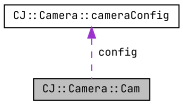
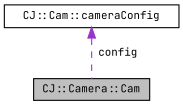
node "CJ::Camera::cameraConfig": label "CJ::Camera::cameraConfig" -> "CJ::Cam::cameraConfig"
